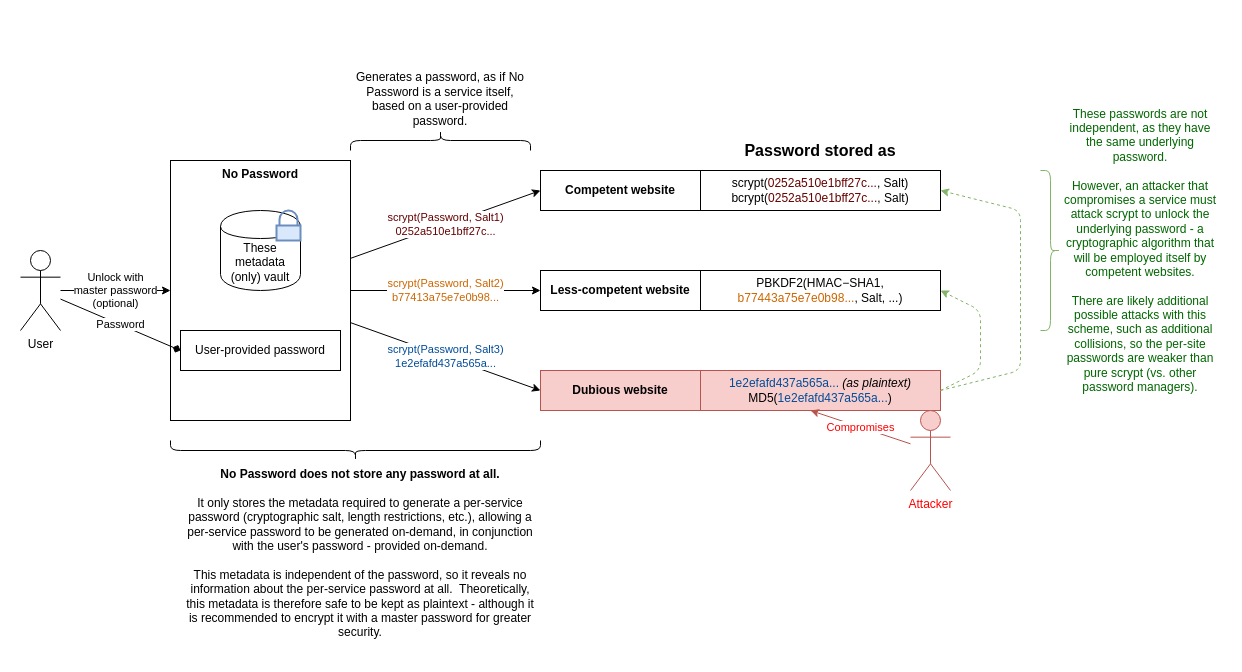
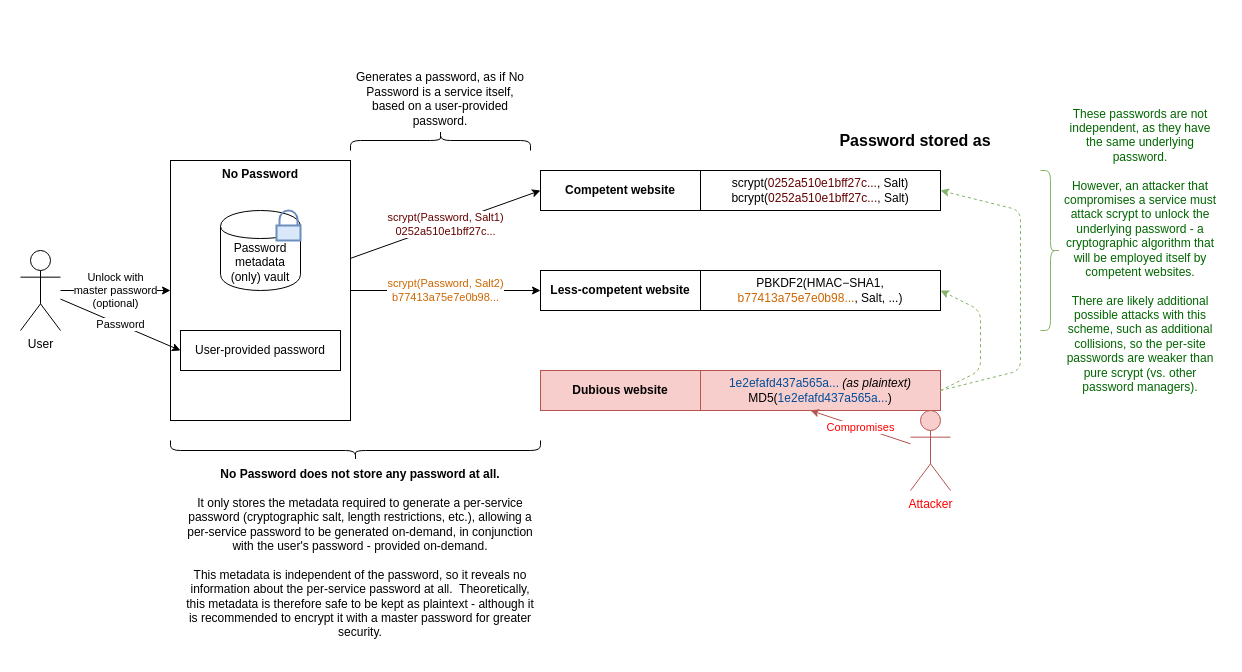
node "Password stored as": moved (821, 151) -> (916, 141)
node "These metadata (only) vault": label "These metadata (only) vault" -> "Password metadata (only) vault"
node "PBKDF2(HMAC−SHA1, b77443a75e7e0b98..., Salt, ...)": label "PBKDF2(HMAC−SHA1, b77443a75e7e0b98..., Salt, ...)" -> "PBKDF2(HMAC−SHA1, b77413a75e7e0b98..., Salt, ...)"
edge "User" -> "User-provided password": arrowhead diamond -> classic
edge "No Password" -> "Dubious website": removed, label "scrypt(Password, Salt3) 1e2efafd437a565a..."
